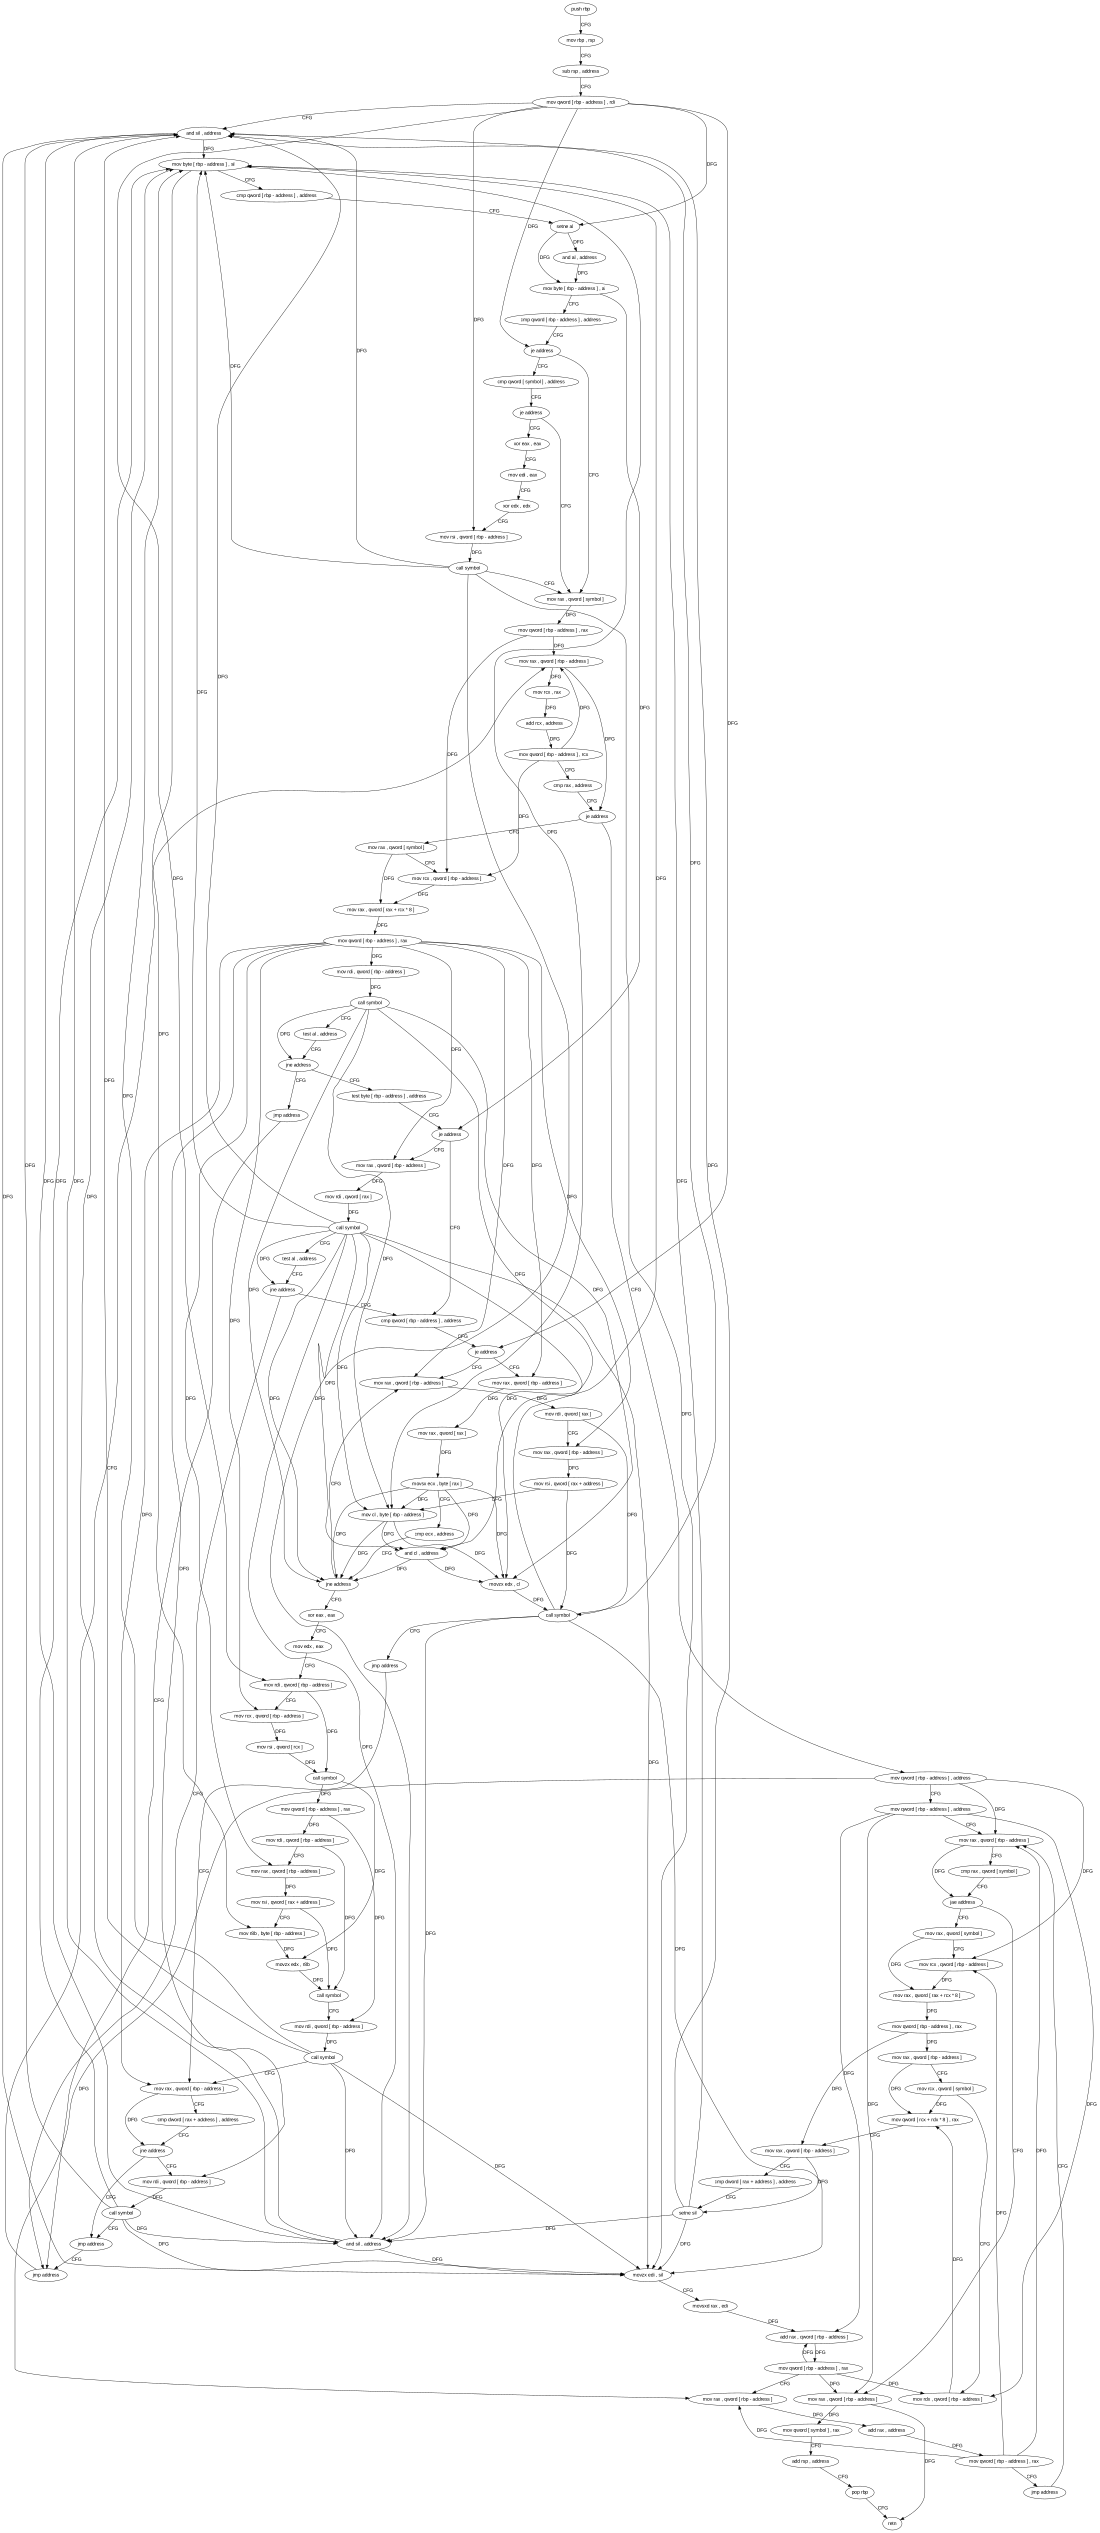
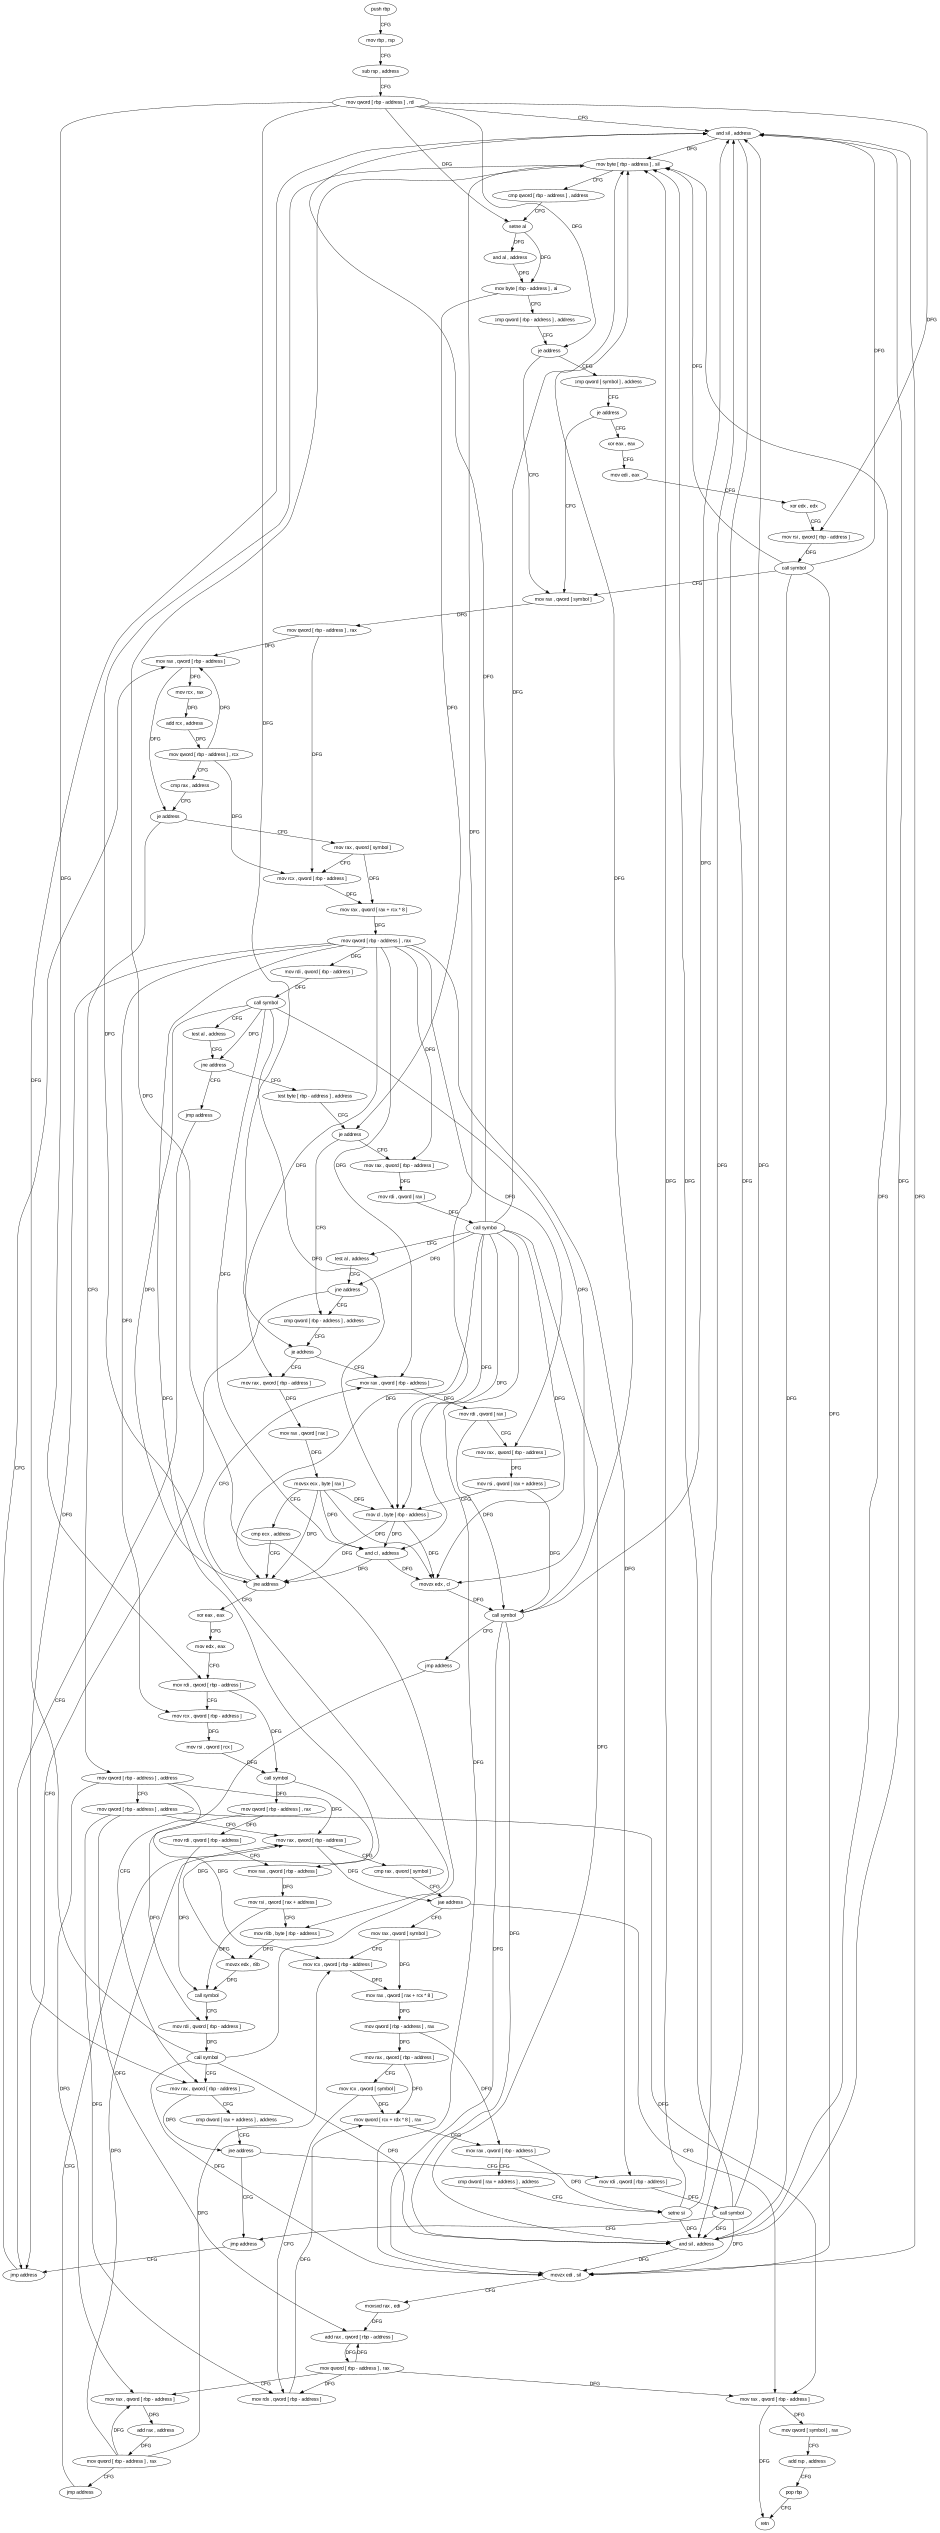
edge "setne sil" -> "movzx edi , sil": removed, label "DFG"
